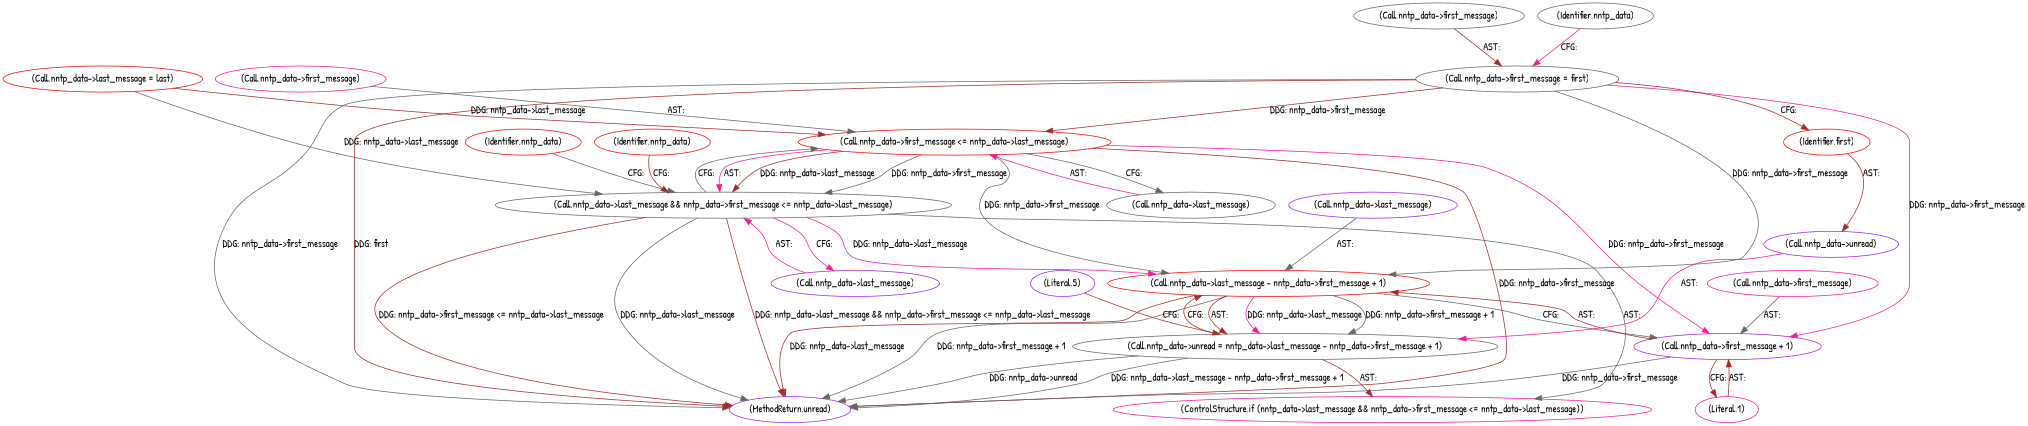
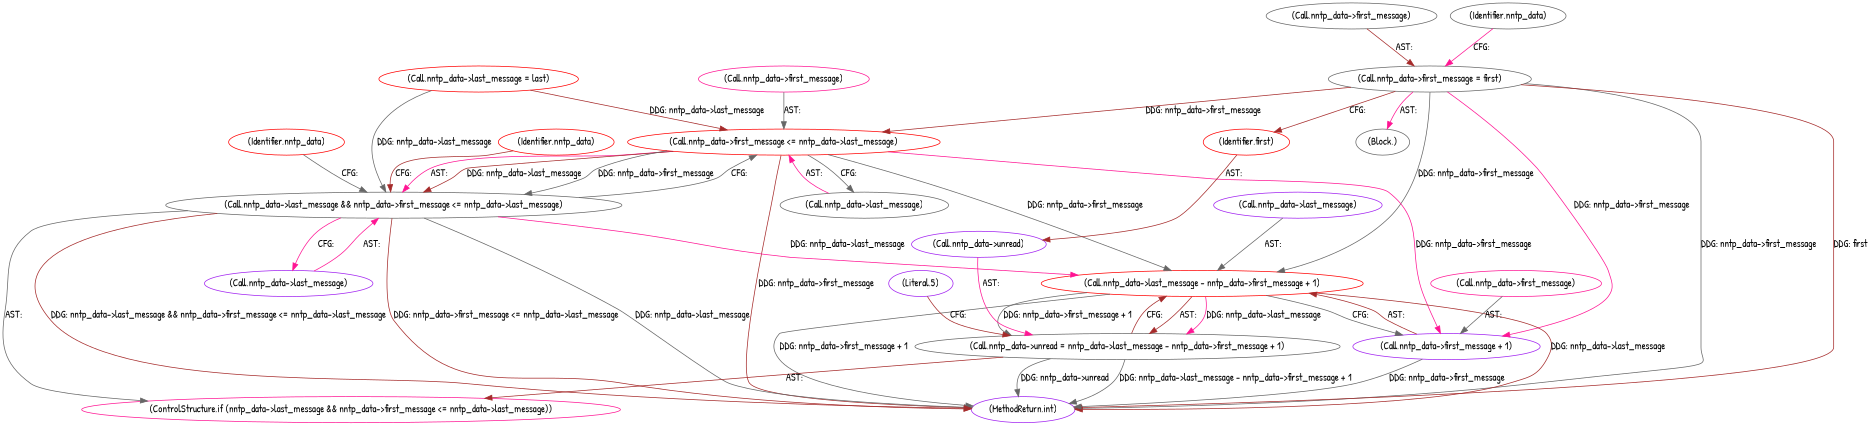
node "(Block,)": added
node "(MethodReturn,unread)": label "(MethodReturn,unread)" -> "(MethodReturn,int)"
node "(Literal,1)": removed
